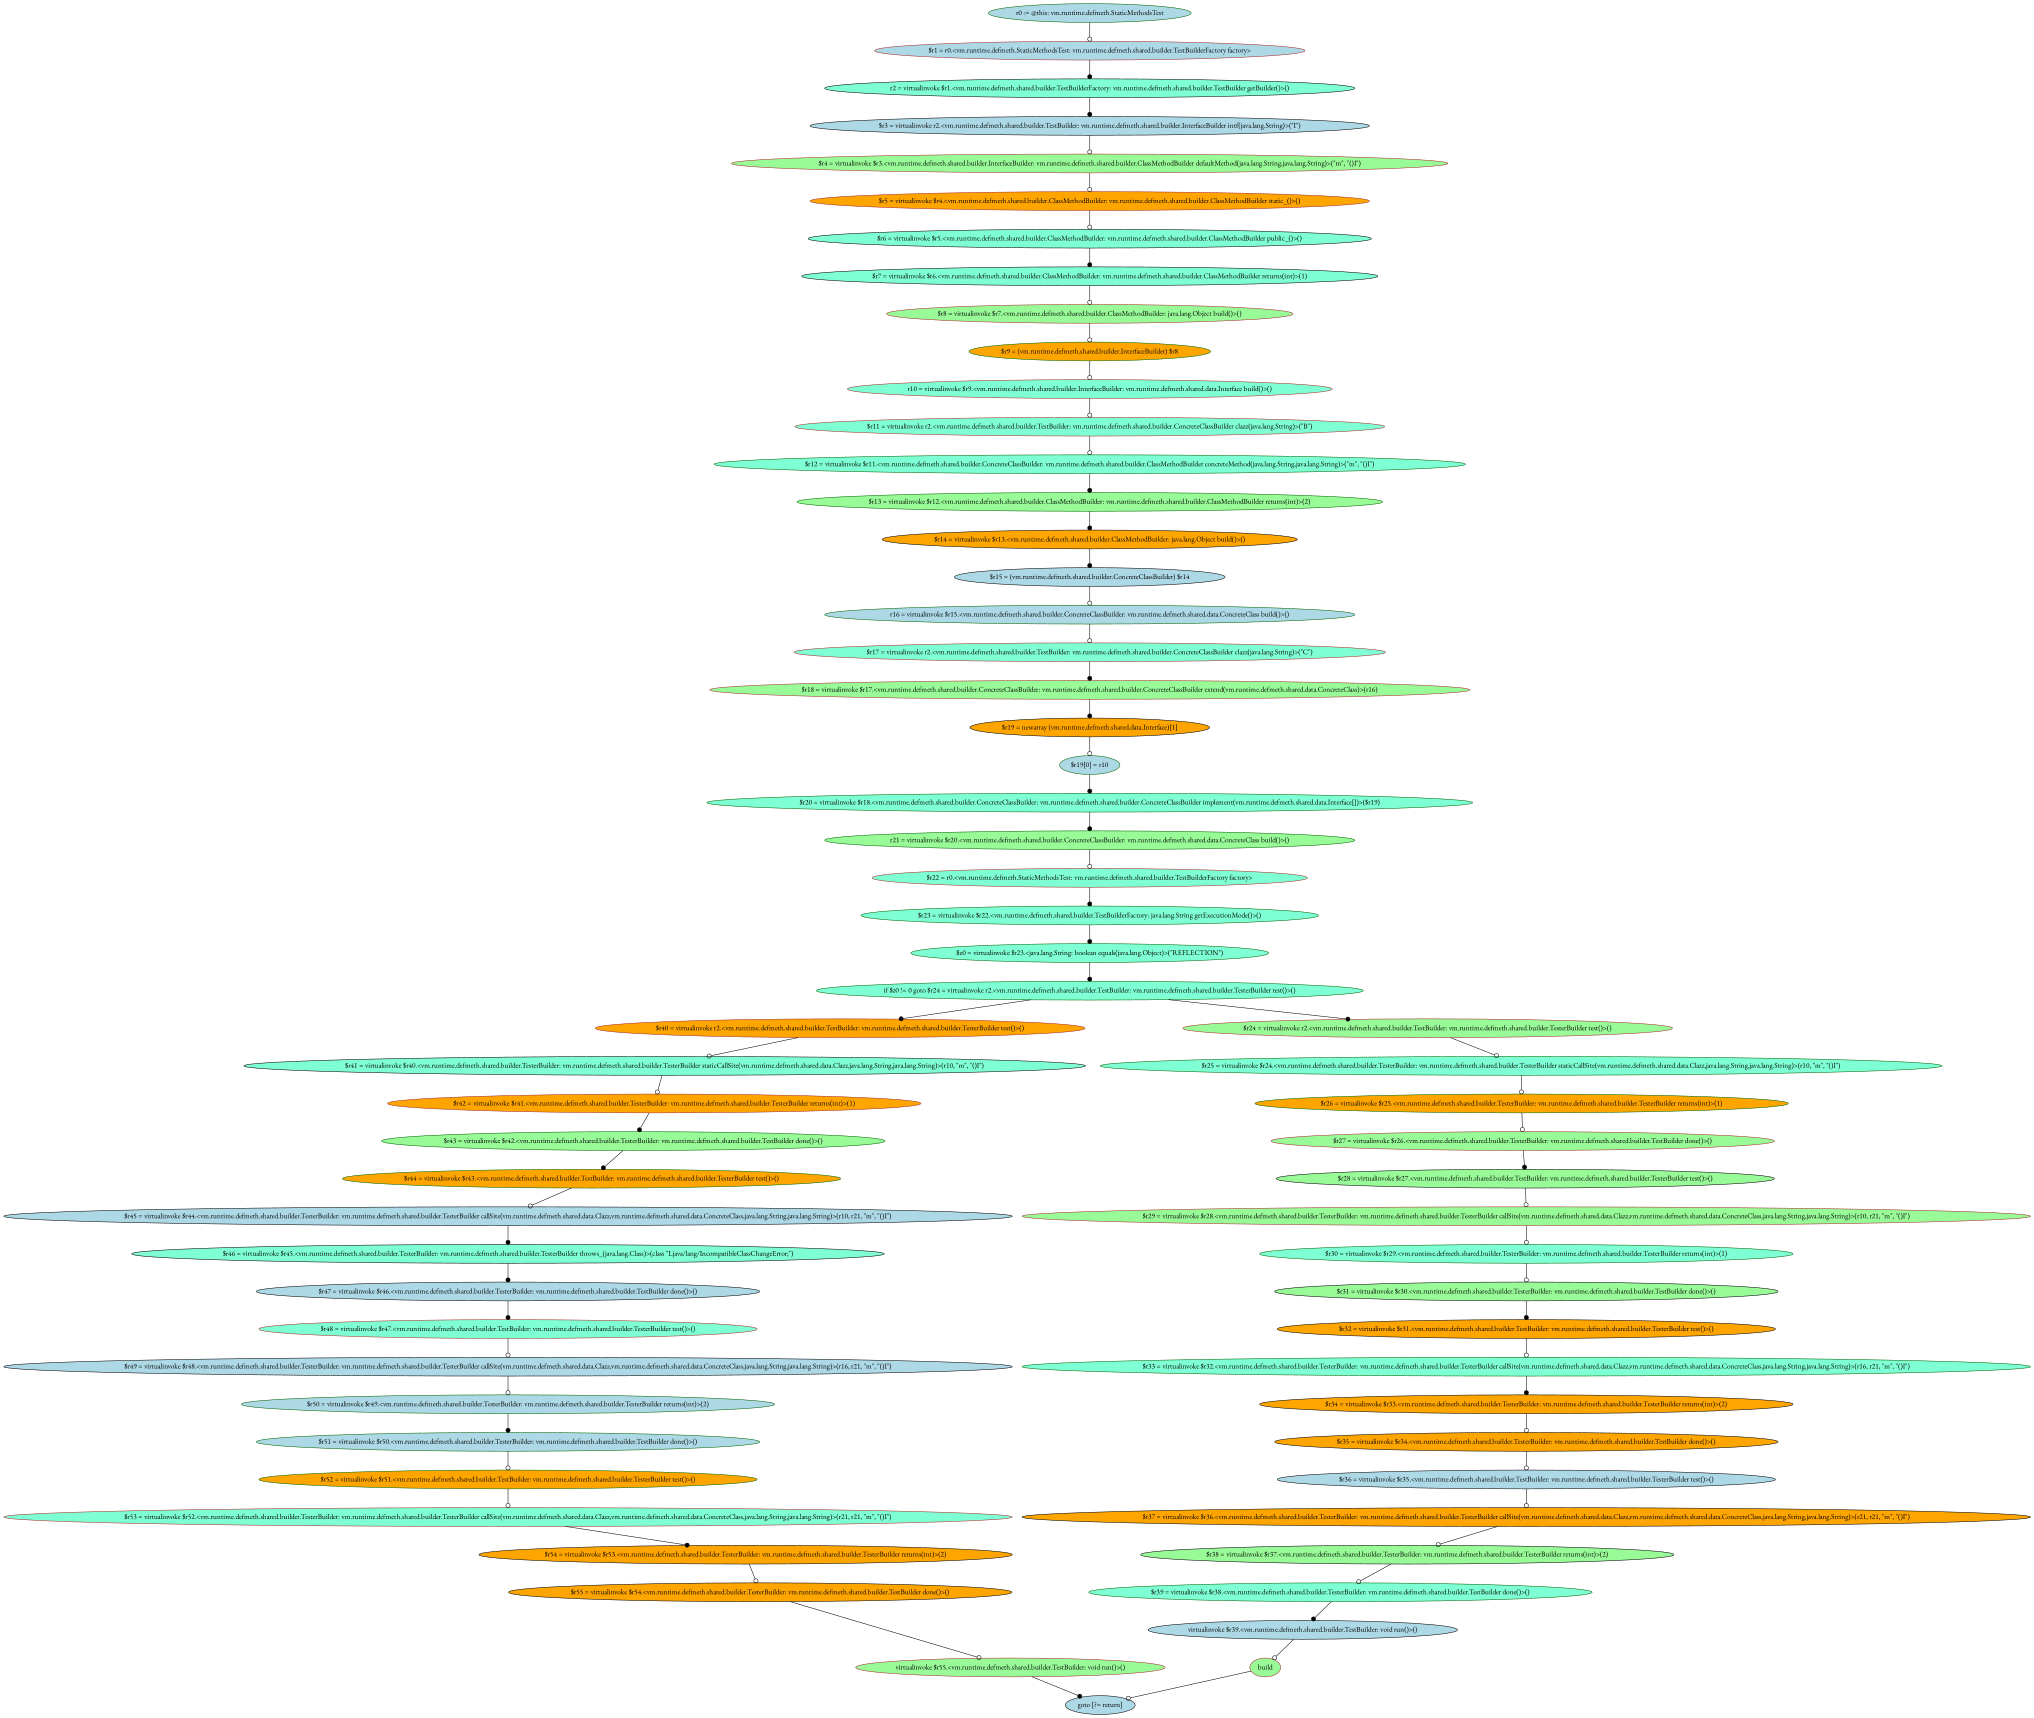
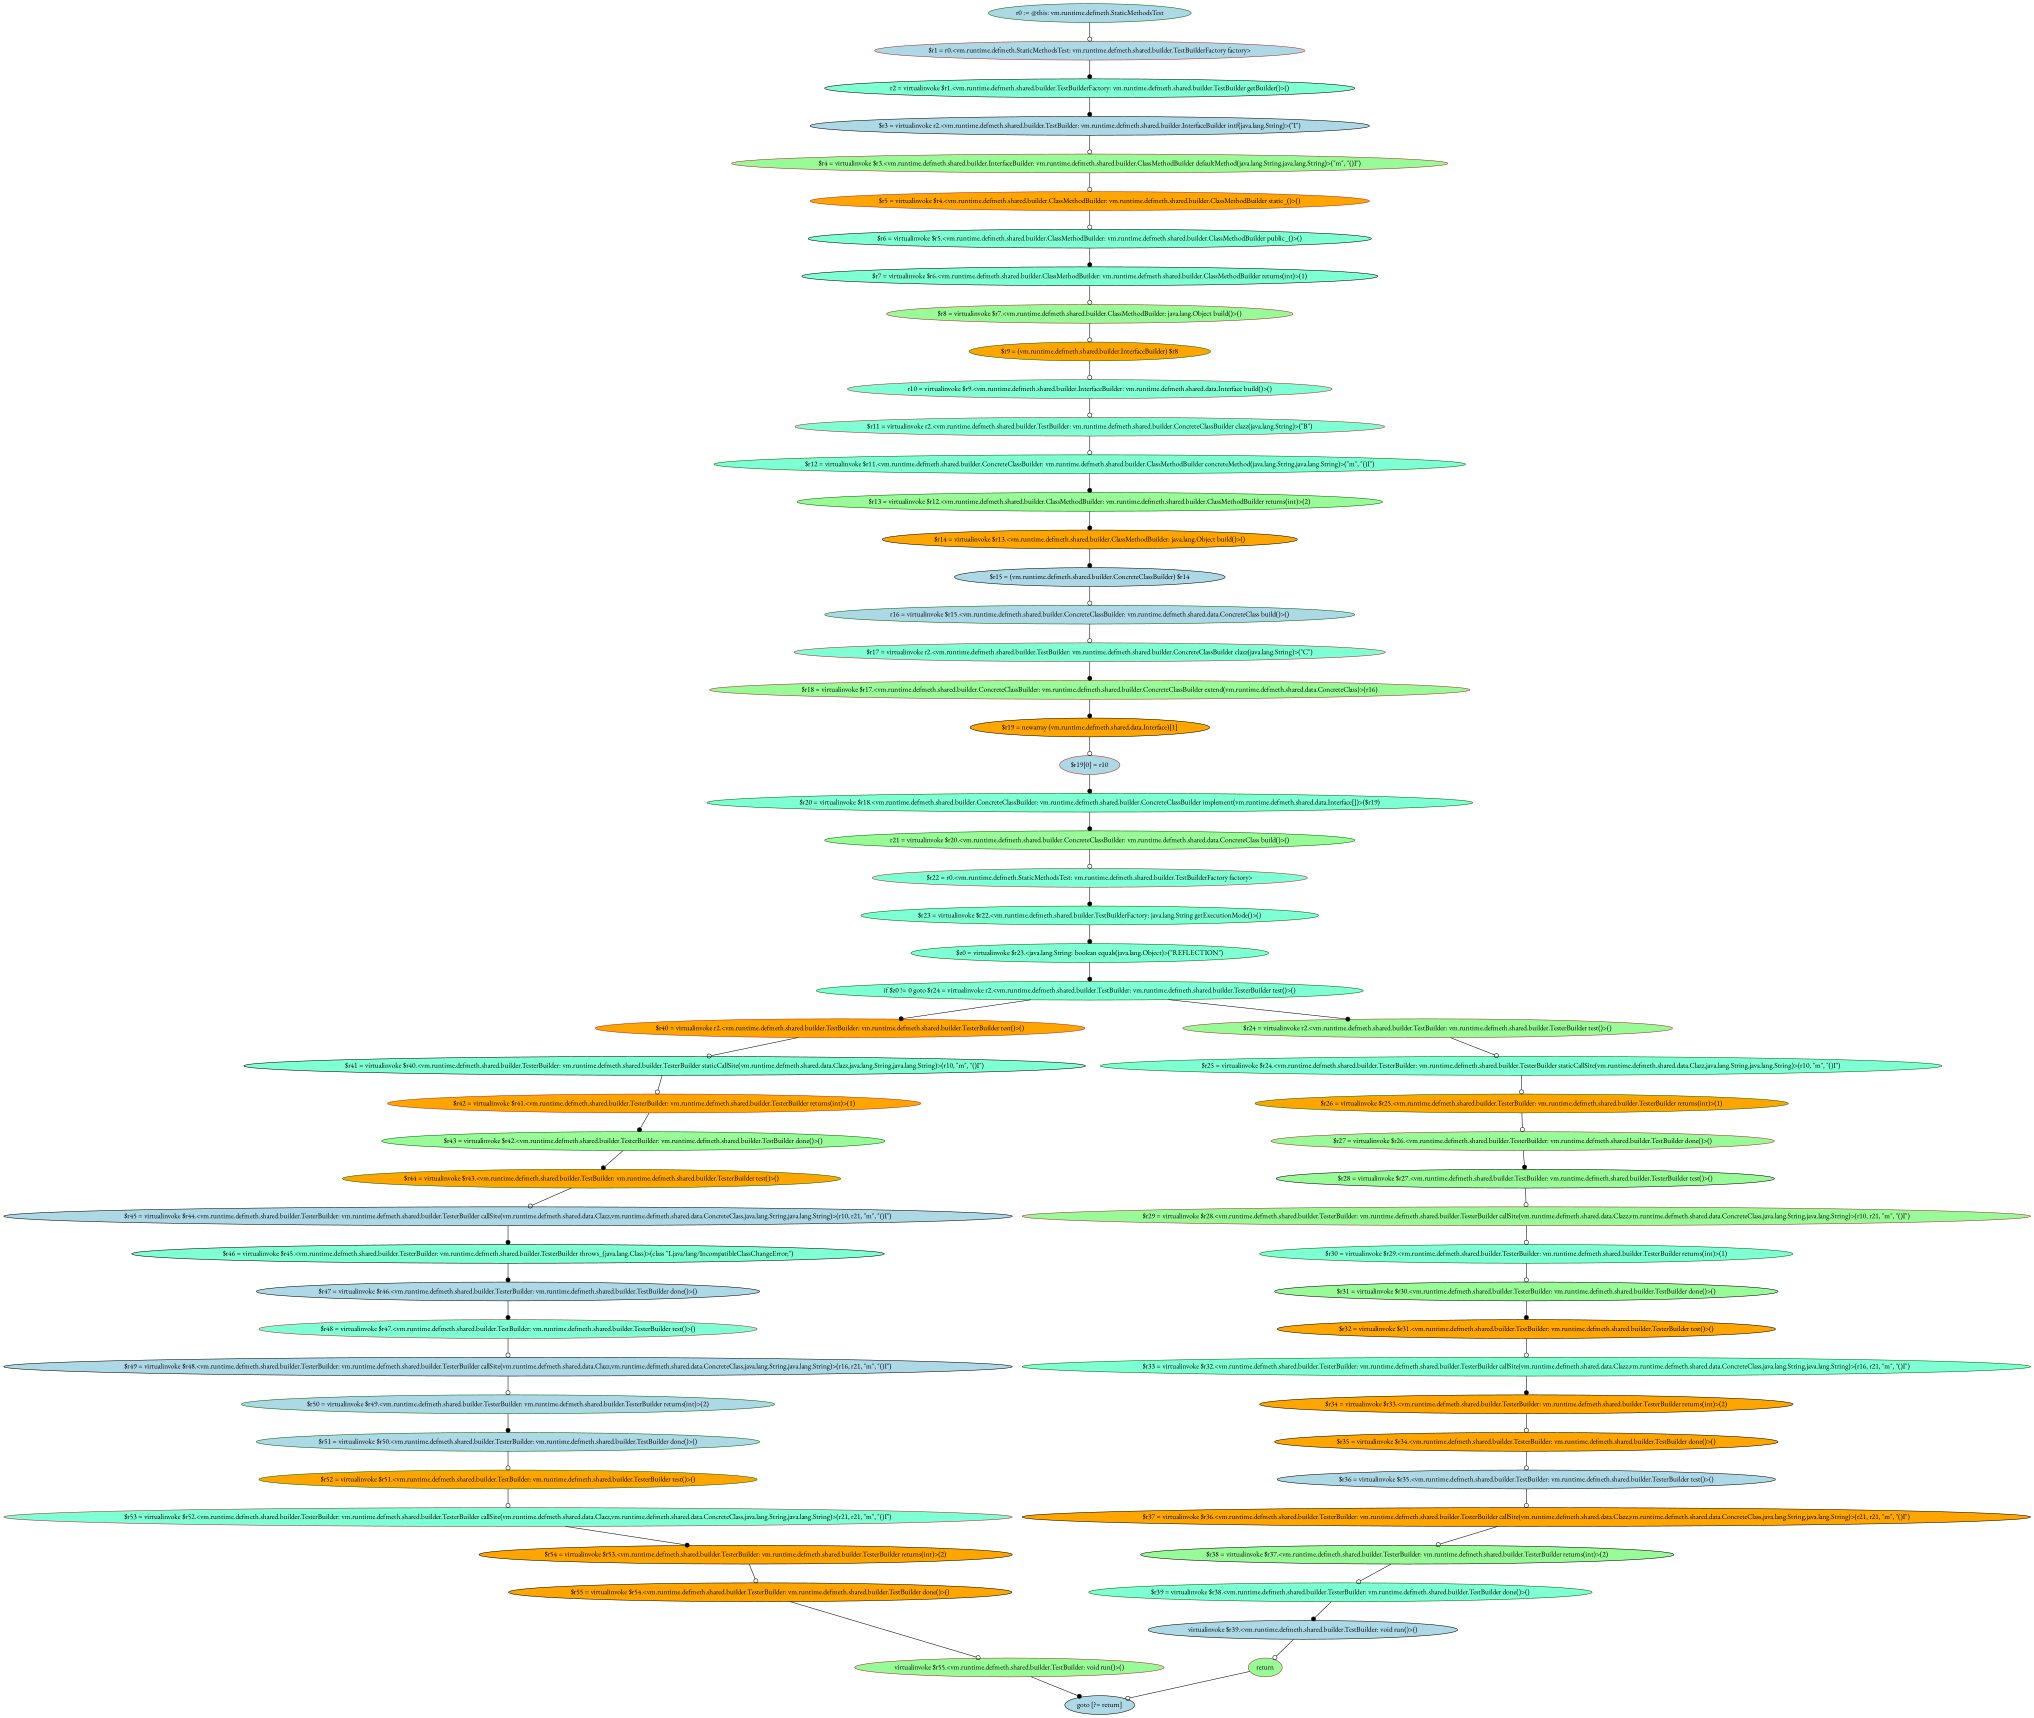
node "$r19[0] = r10": color darkgreen -> brown
node "build": label "build" -> "return"
